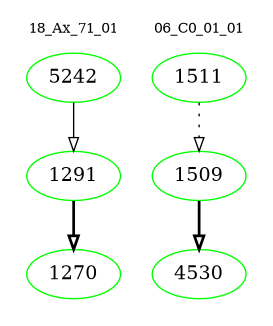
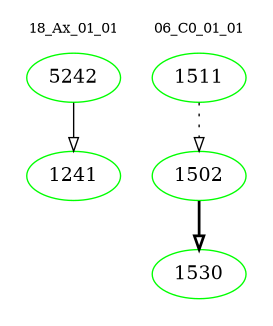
cluster "18_Ax_71_01": label "18_Ax_71_01" -> "18_Ax_01_01"
node "1291": label "1291" -> "1241"
node "1509": label "1509" -> "1502"
node "1270": removed
node "4530": label "4530" -> "1530"
